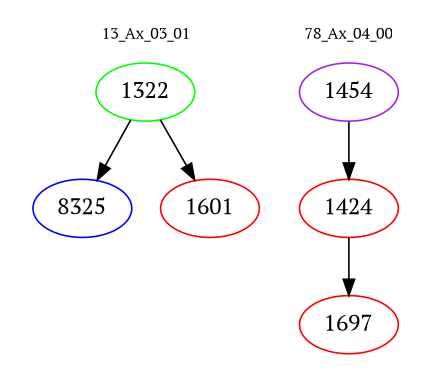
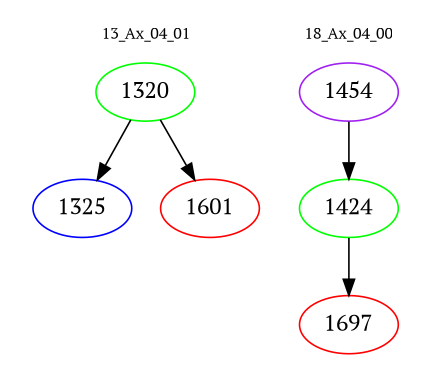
cluster "13_Ax_03_01": label "13_Ax_03_01" -> "13_Ax_04_01"
cluster "78_Ax_04_00": label "78_Ax_04_00" -> "18_Ax_04_00"
node "1322": label "1322" -> "1320"
node "8325": label "8325" -> "1325"
node "1424": color red -> green
